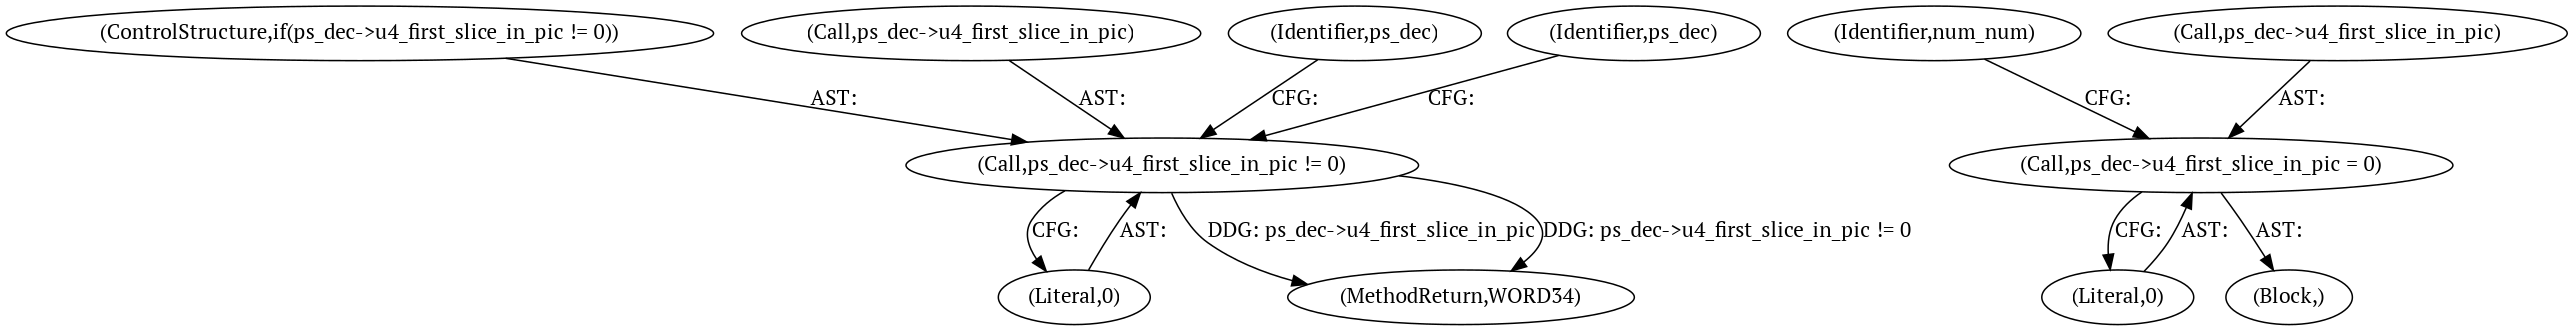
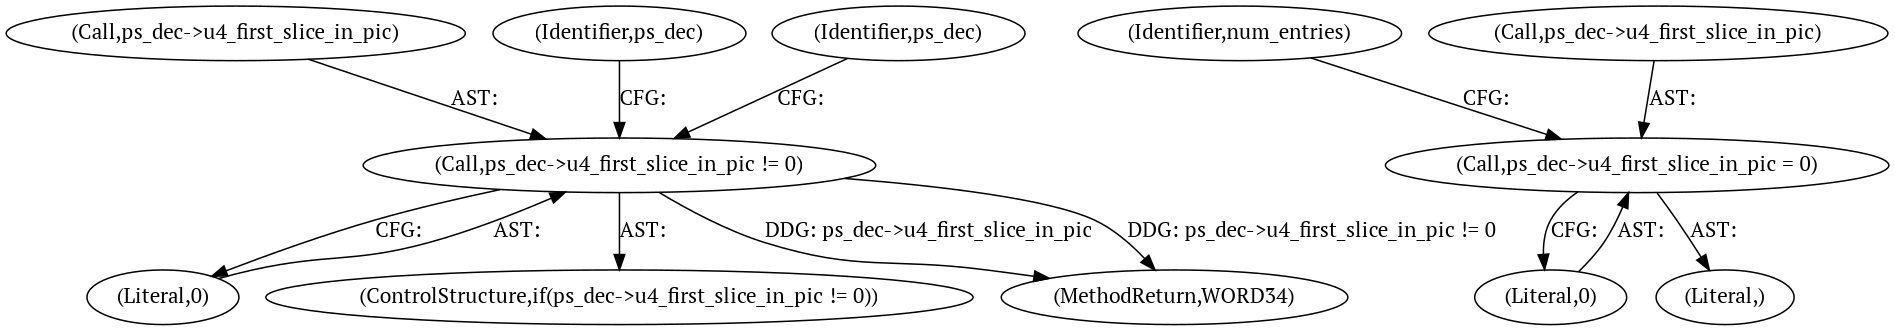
node "(Identifier,num_num)": label "(Identifier,num_num)" -> "(Identifier,num_entries)"
edge "(ControlStructure,if(ps_dec->u4_first_slice_in_pic != 0))" -> "(Call,ps_dec->u4_first_slice_in_pic != 0)": reversed
node "(Block,)": label "(Block,)" -> "(Literal,)"
